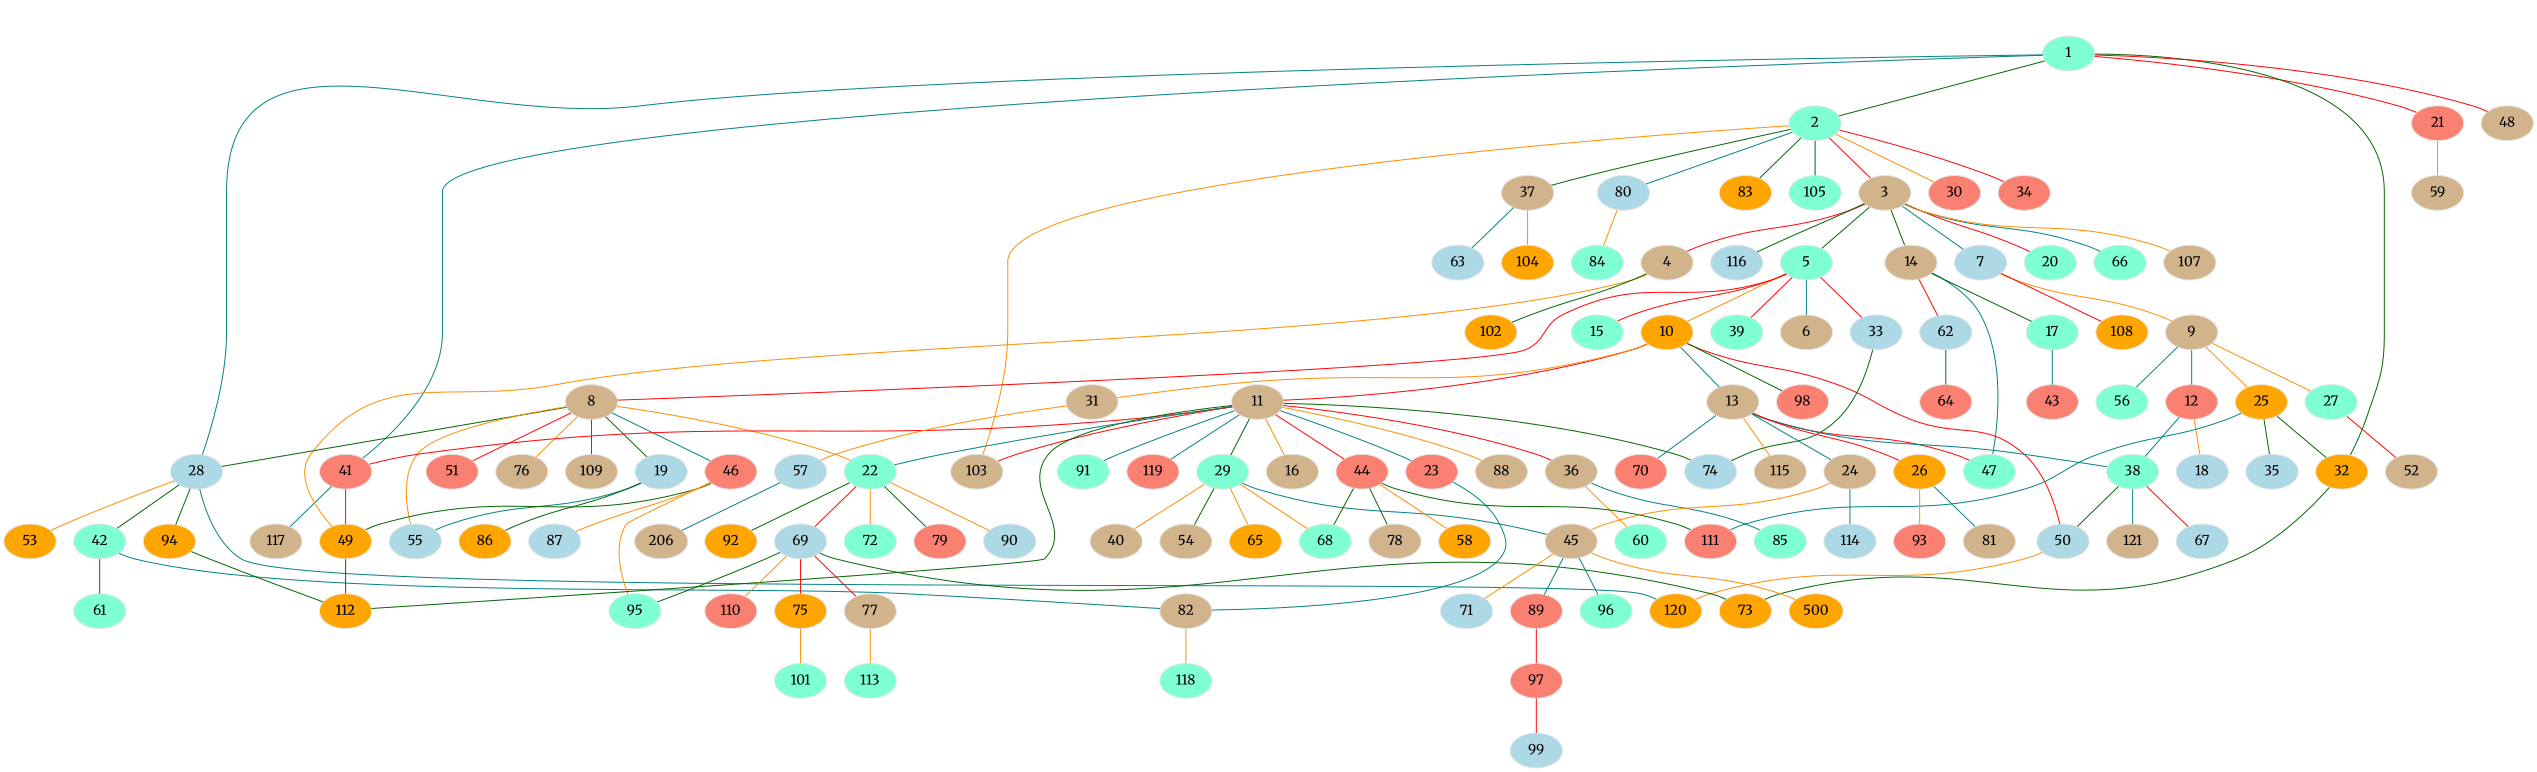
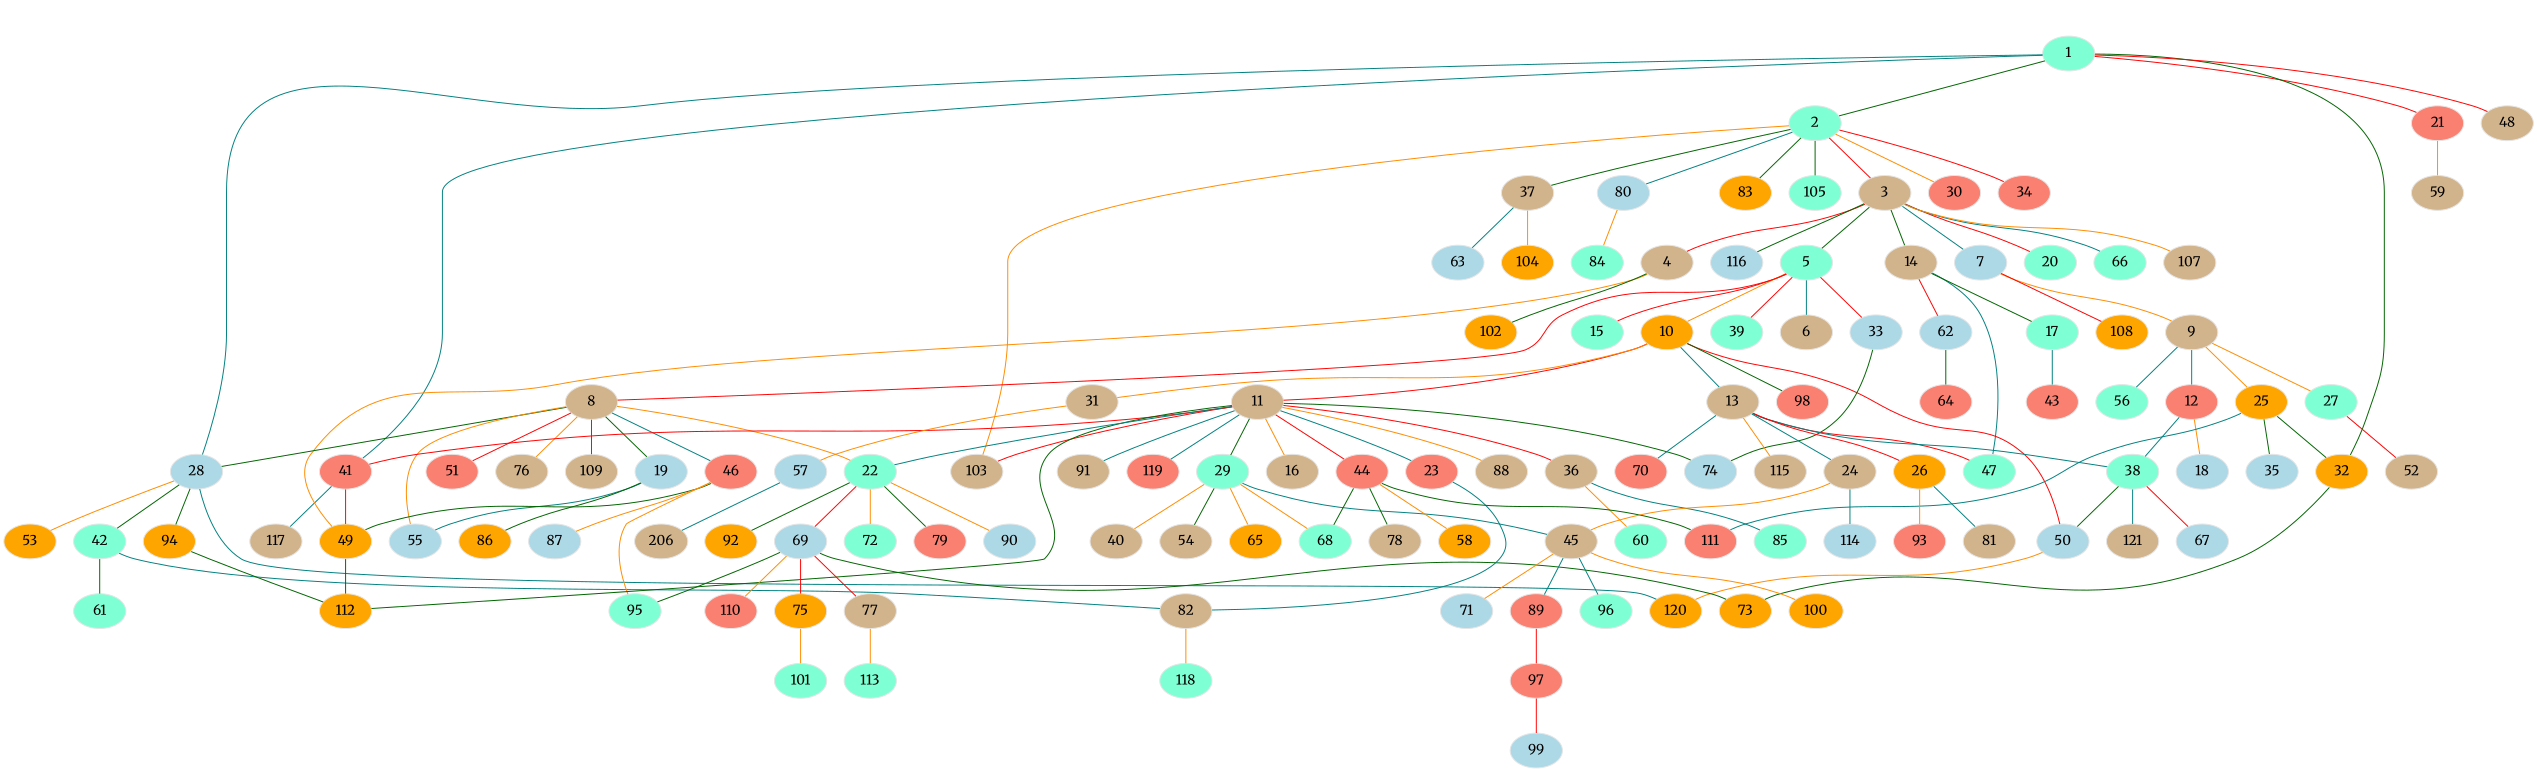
node "91": fillcolor aquamarine -> tan
node "500": label "500" -> "100"
